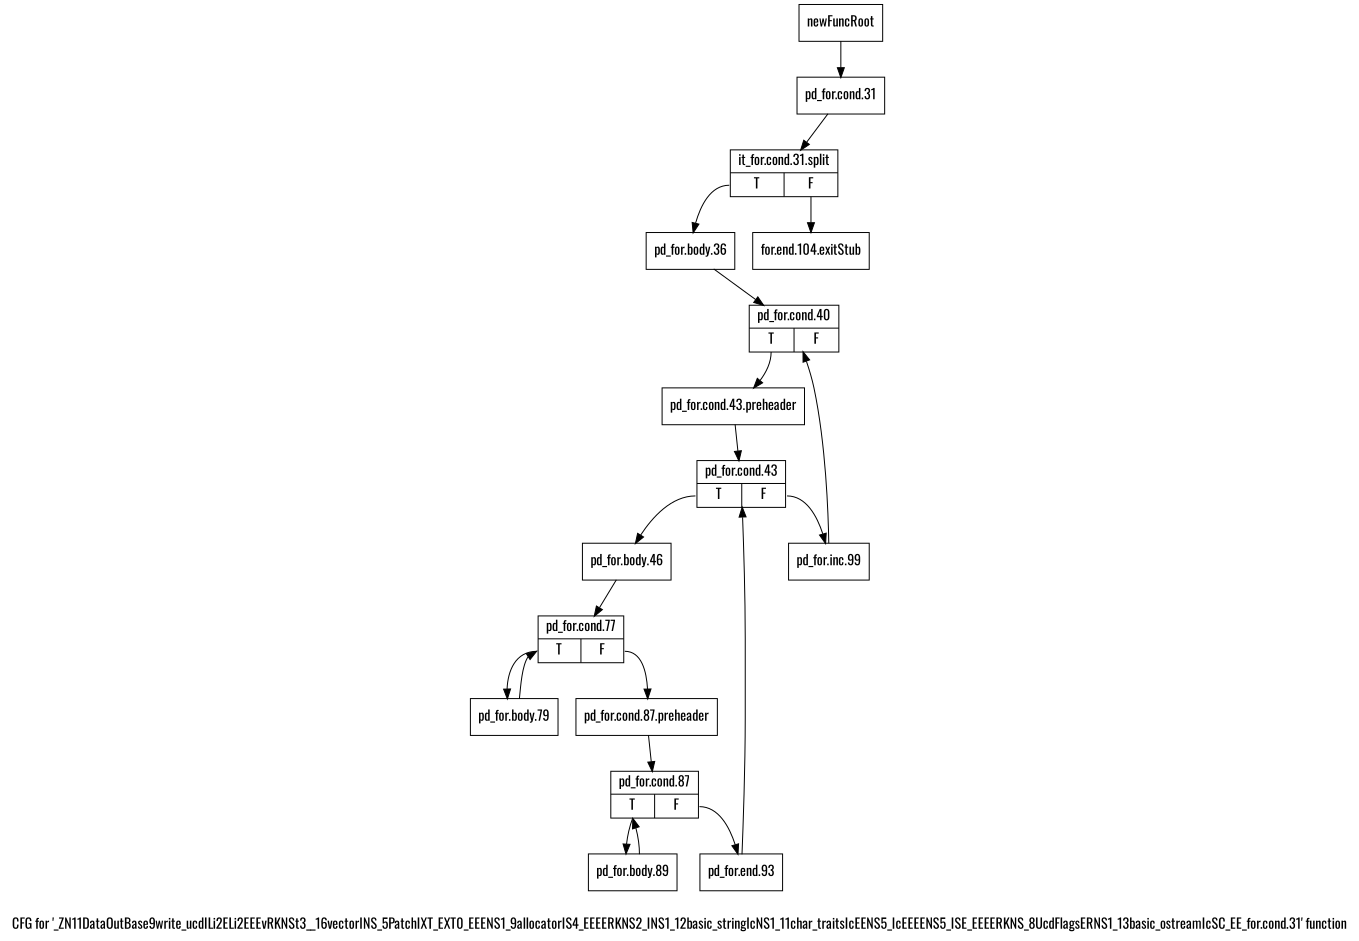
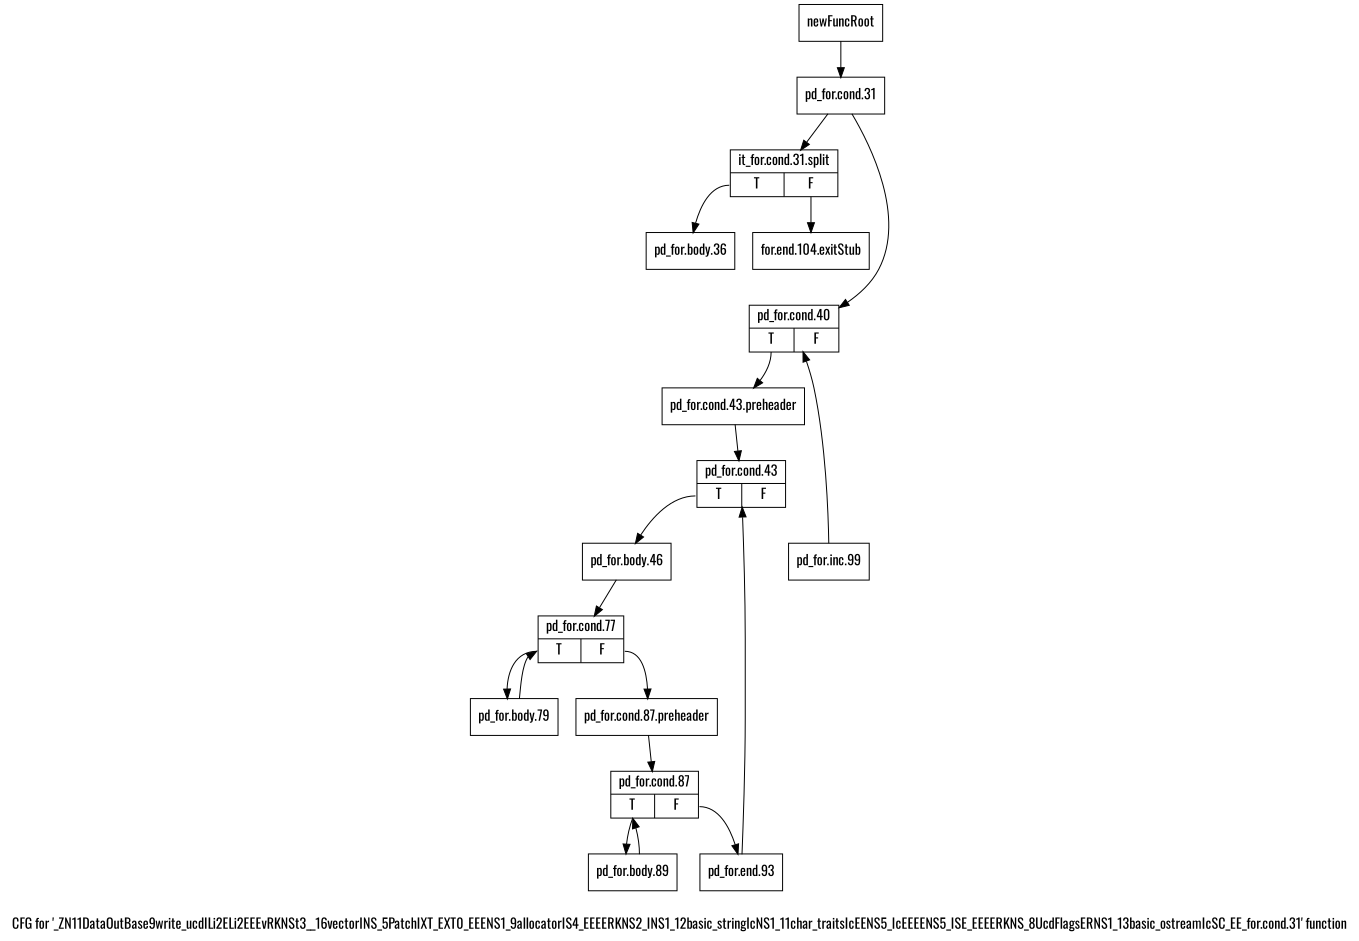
edge "pd_for.body.36" -> "pd_for.cond.40": now "pd_for.cond.31" -> "pd_for.cond.40"
edge "pd_for.cond.43" -> "pd_for.inc.99": removed
